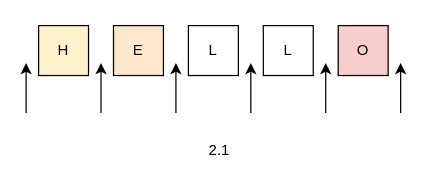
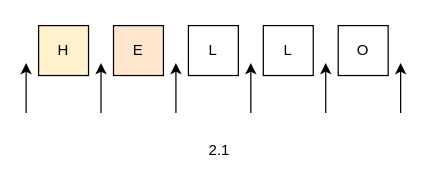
node "O": fillcolor #f8cecc -> #ffffff
